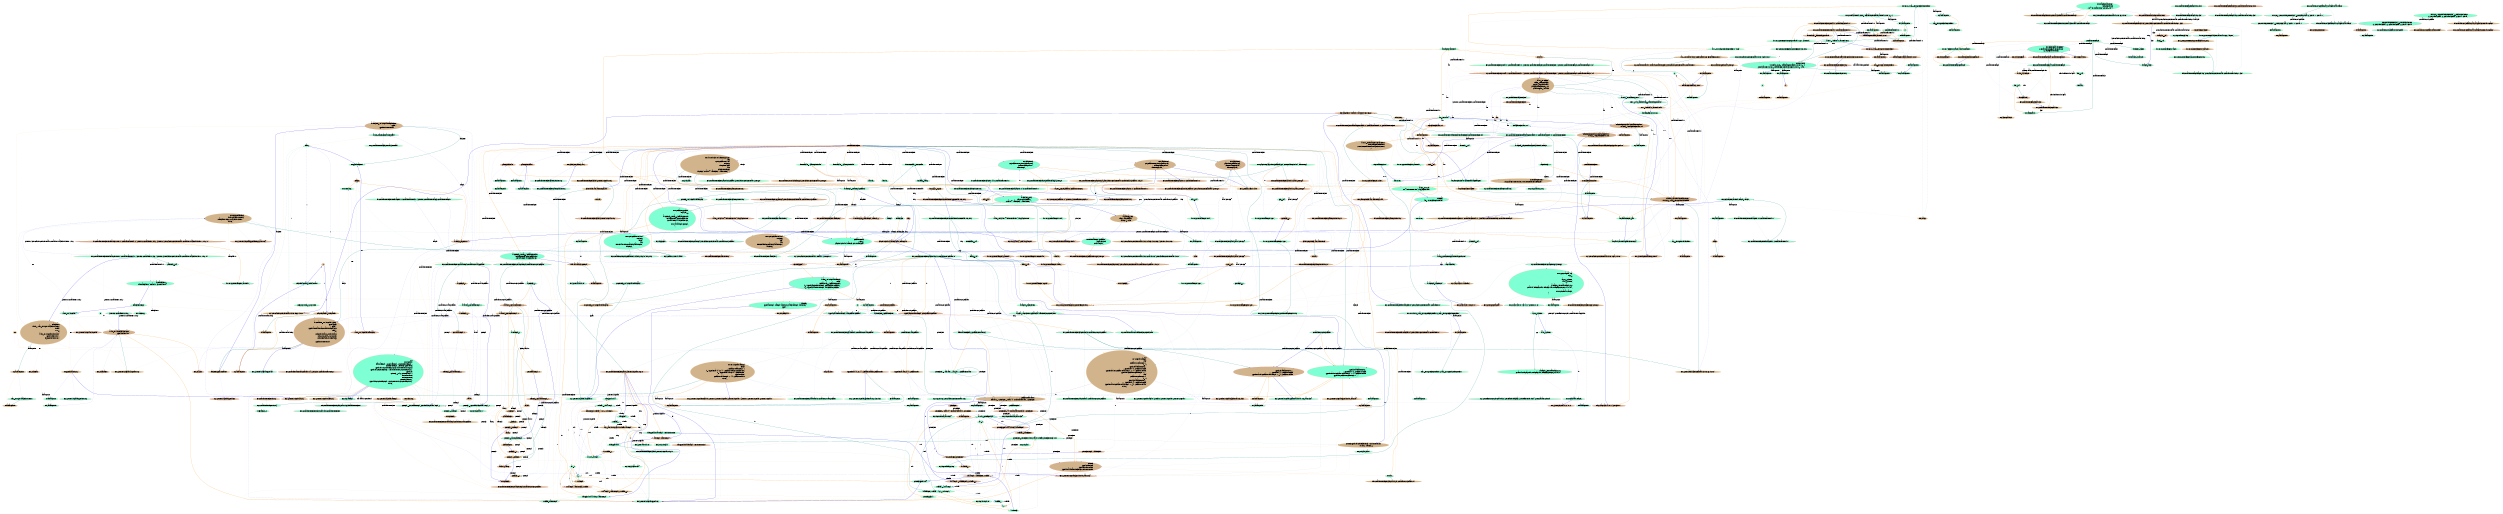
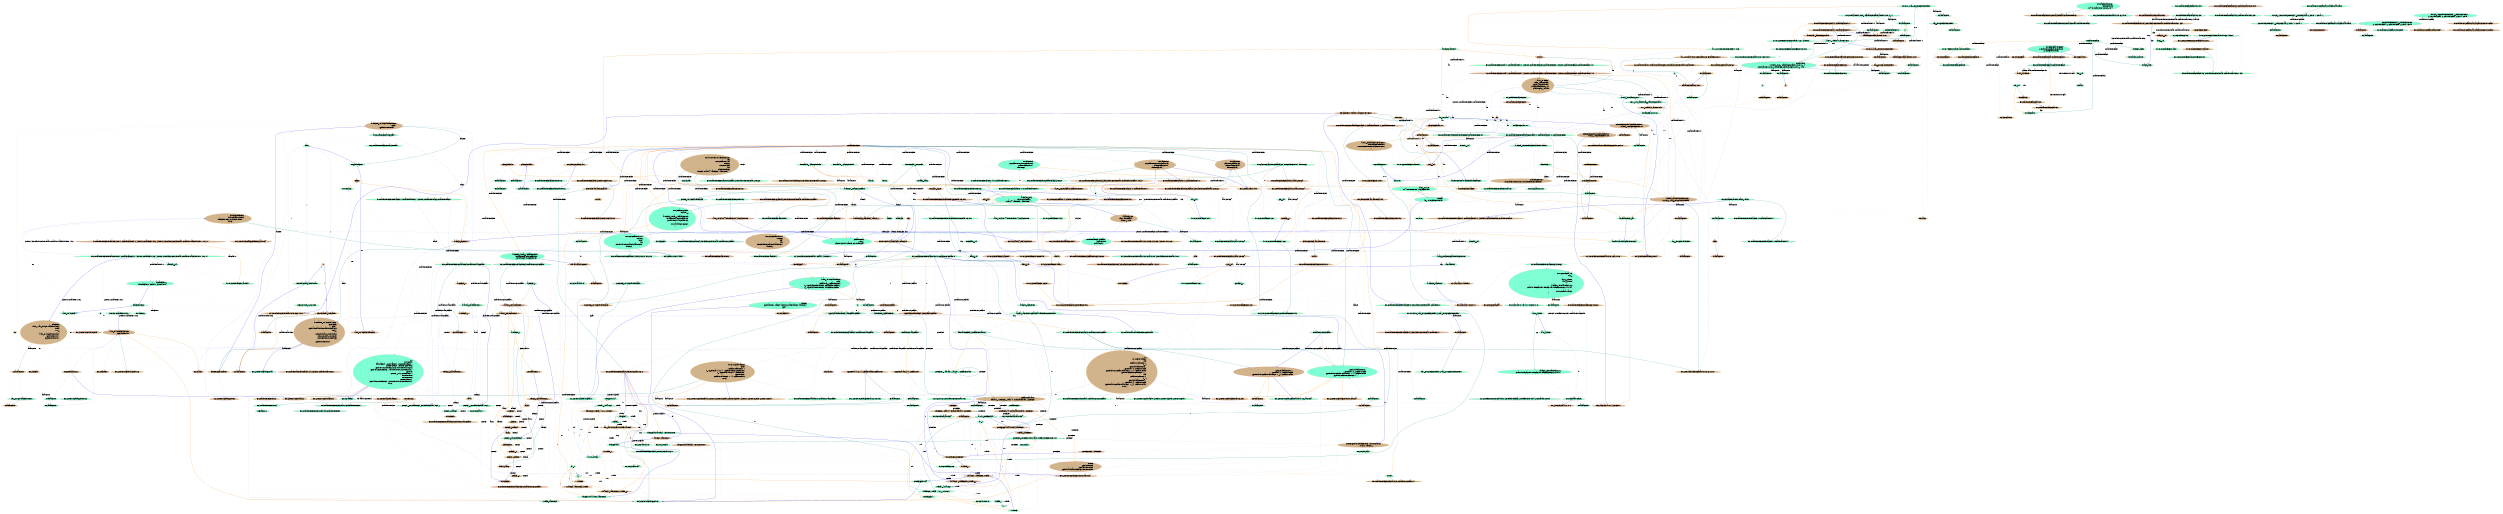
edge "var maxLength = GetMaxLength(specifications)" -> "var remainingSpace = maximumLength - (maxLength + 6)": label "exampleText" -> "maxLength"
